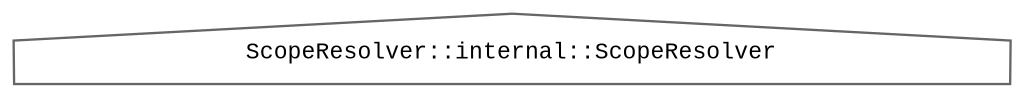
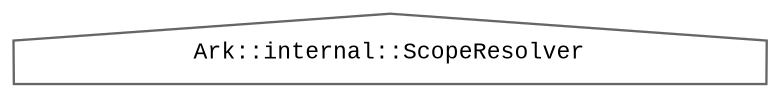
node "ScopeResolver::internal::ScopeResolver": label "ScopeResolver::internal::ScopeResolver" -> "Ark::internal::ScopeResolver"
